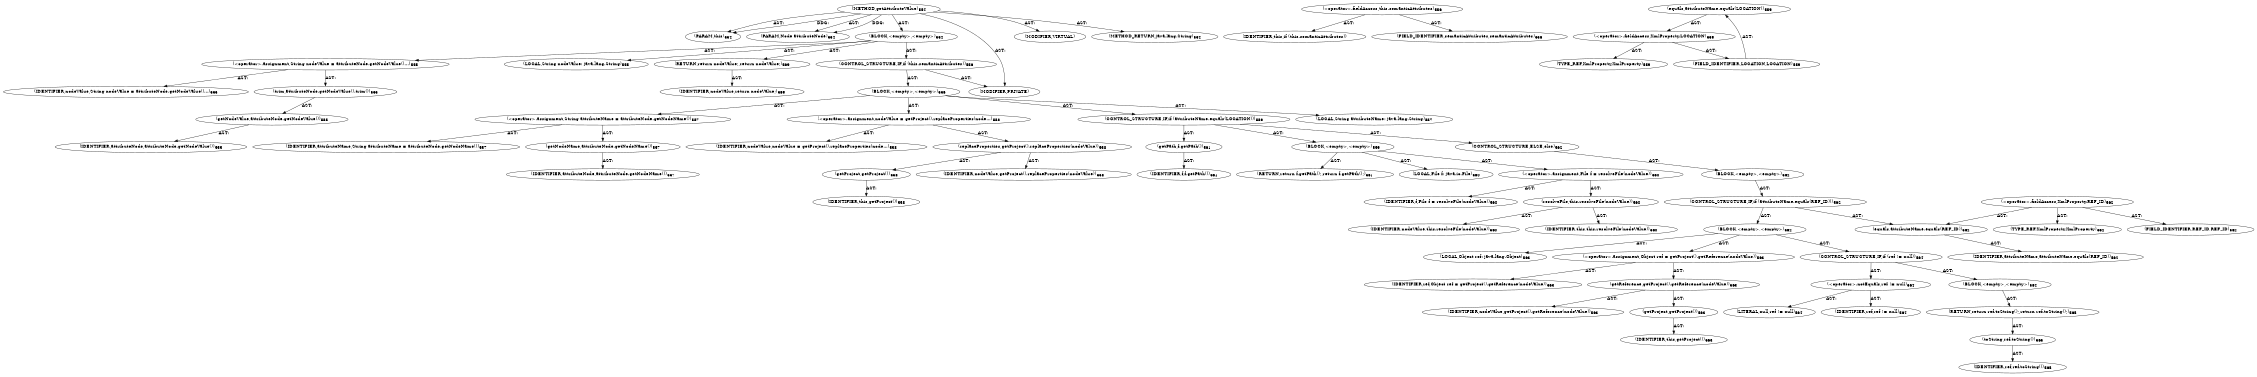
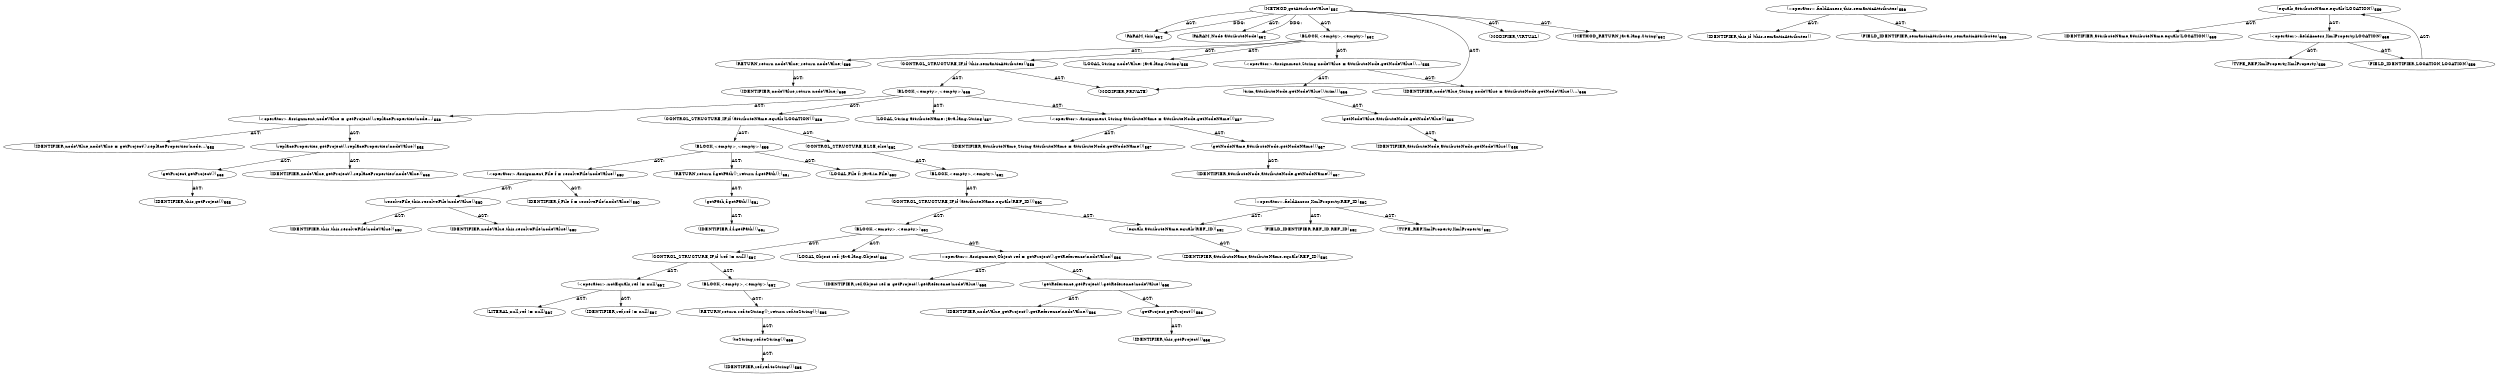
node "(IDENTIFIER,attributeName,attributeName.equals(LOCATION))": added
edge "(CONTROL_STRUCTURE,IF,if (attributeName.equals(LOCATION)))" -> "(getPath,f.getPath())": now "(RETURN,return f.getPath();,return f.getPath();)" -> "(getPath,f.getPath())"
